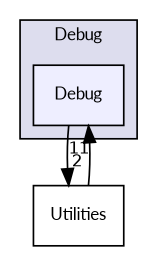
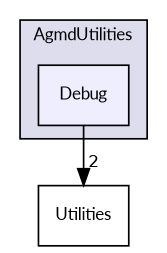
cluster "Debug": label "Debug" -> "AgmdUtilities"
edge "Utilities" -> "Debug": removed
